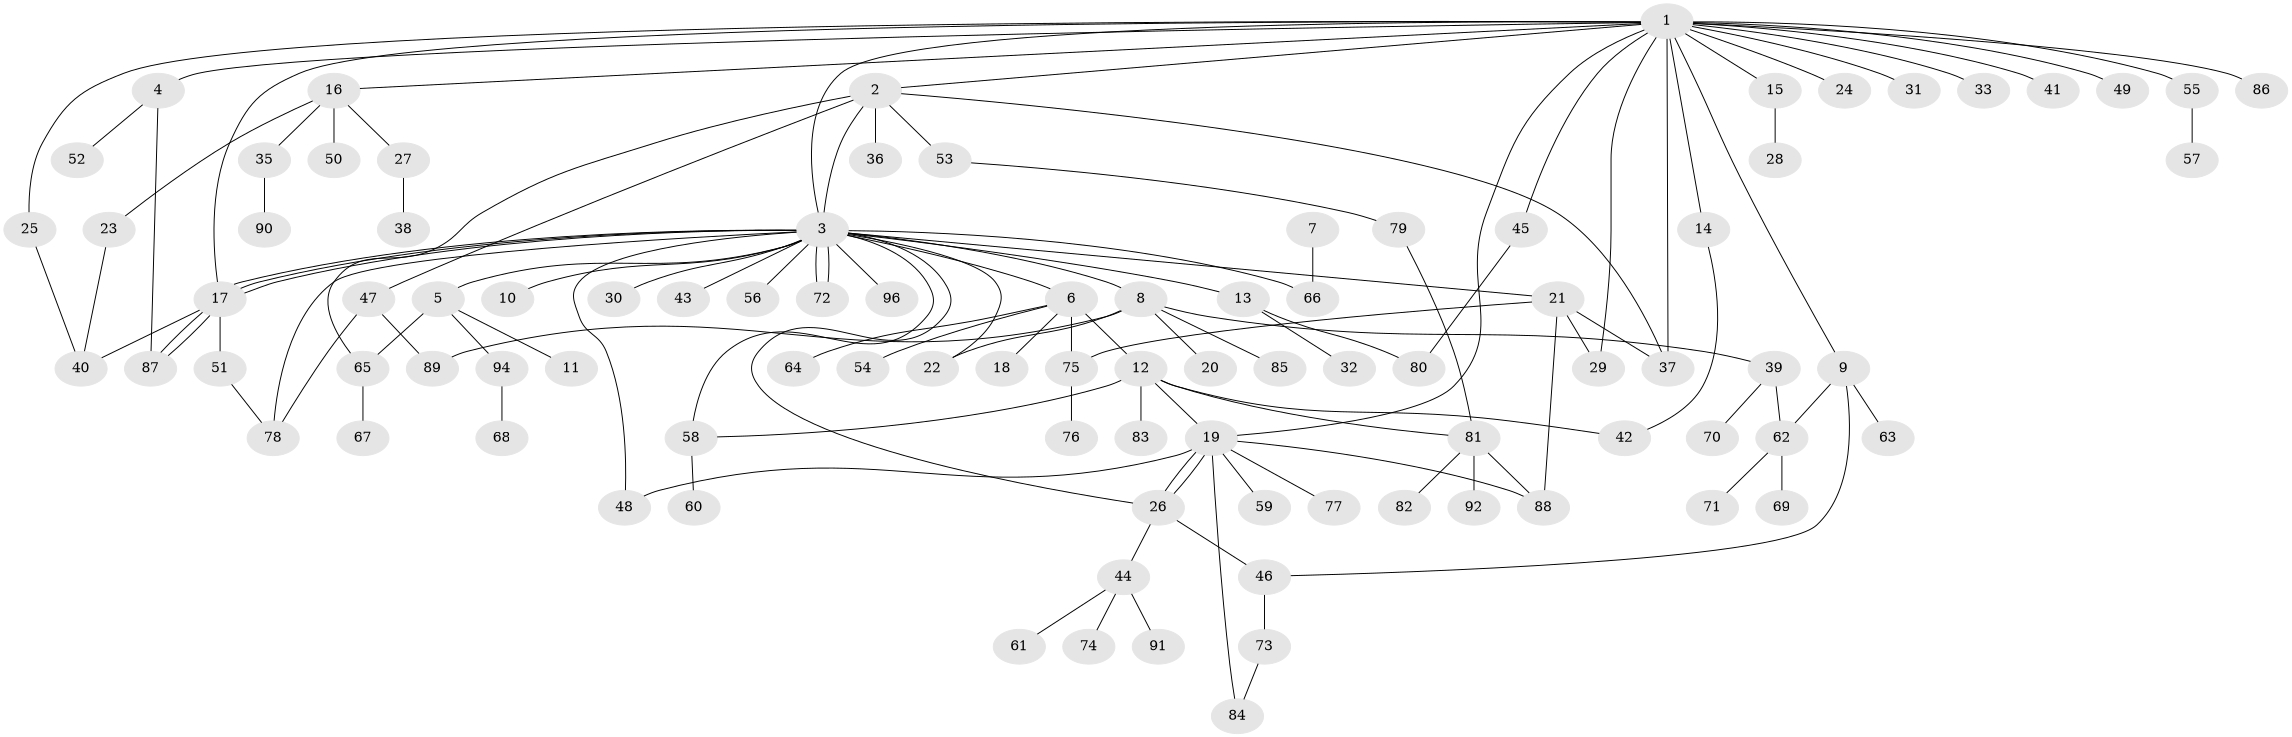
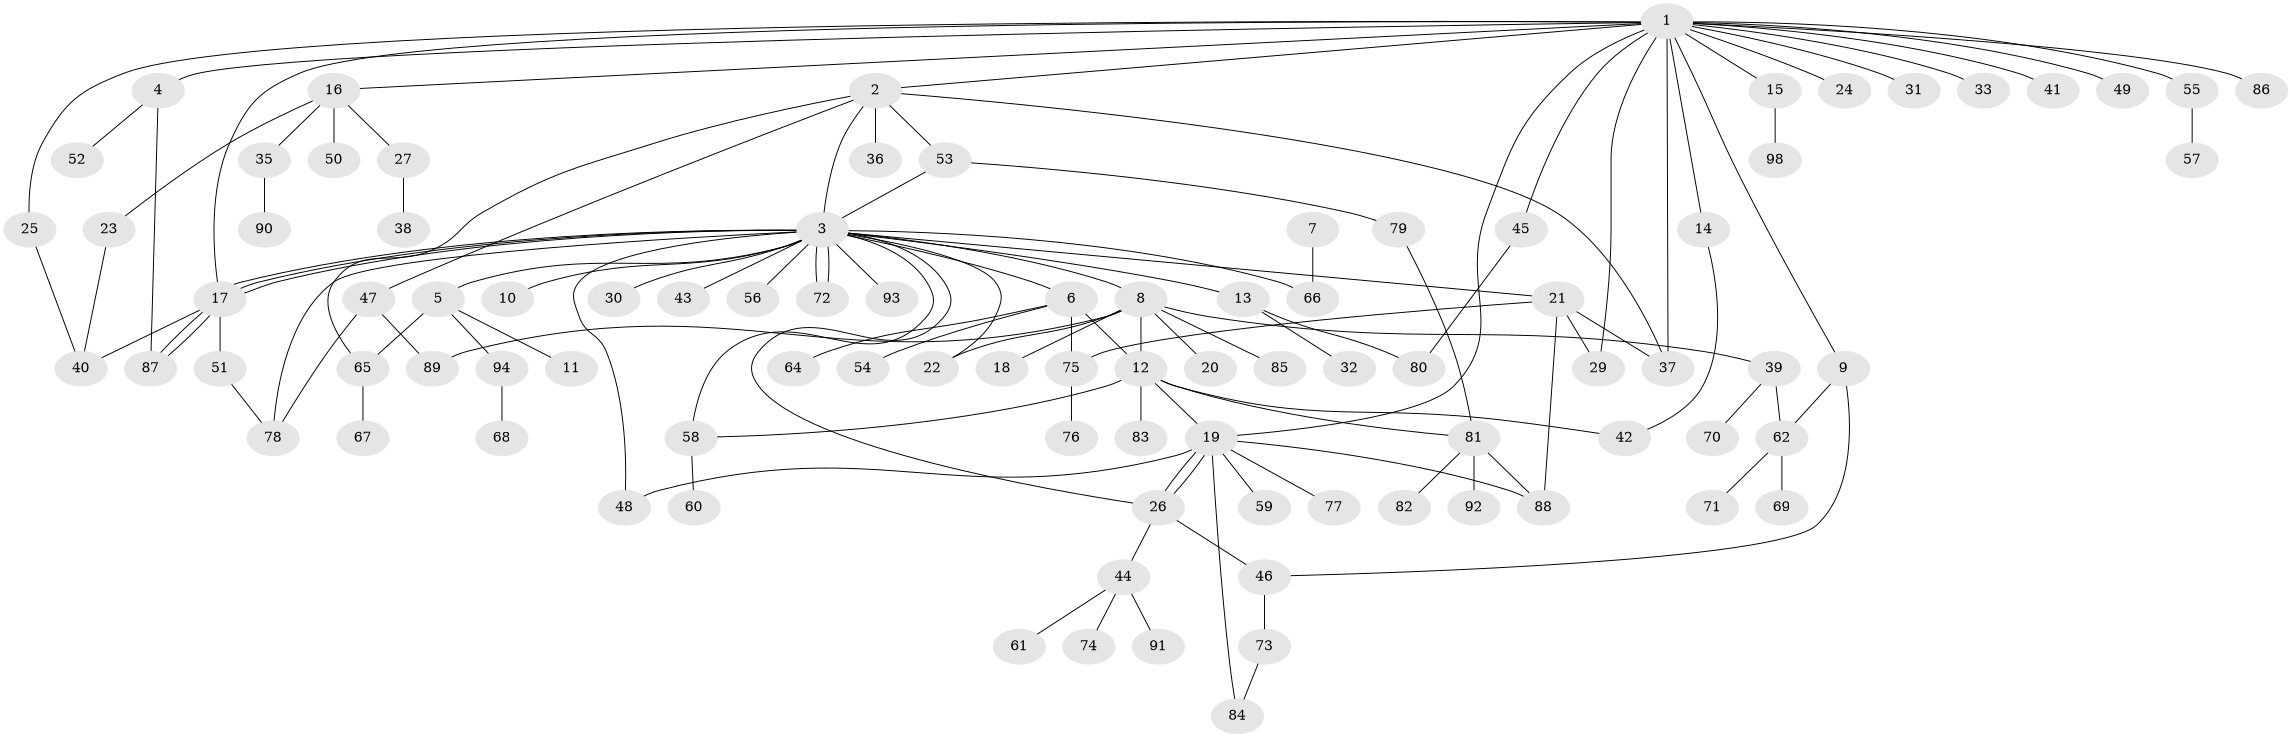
edge "1" -- "3": now "53" -- "3"
node "28": label "28" -> "98"
node "96": label "96" -> "93"
edge "8" -- "12": added
edge "6" -- "18": now "8" -- "18"
node "63": removed
